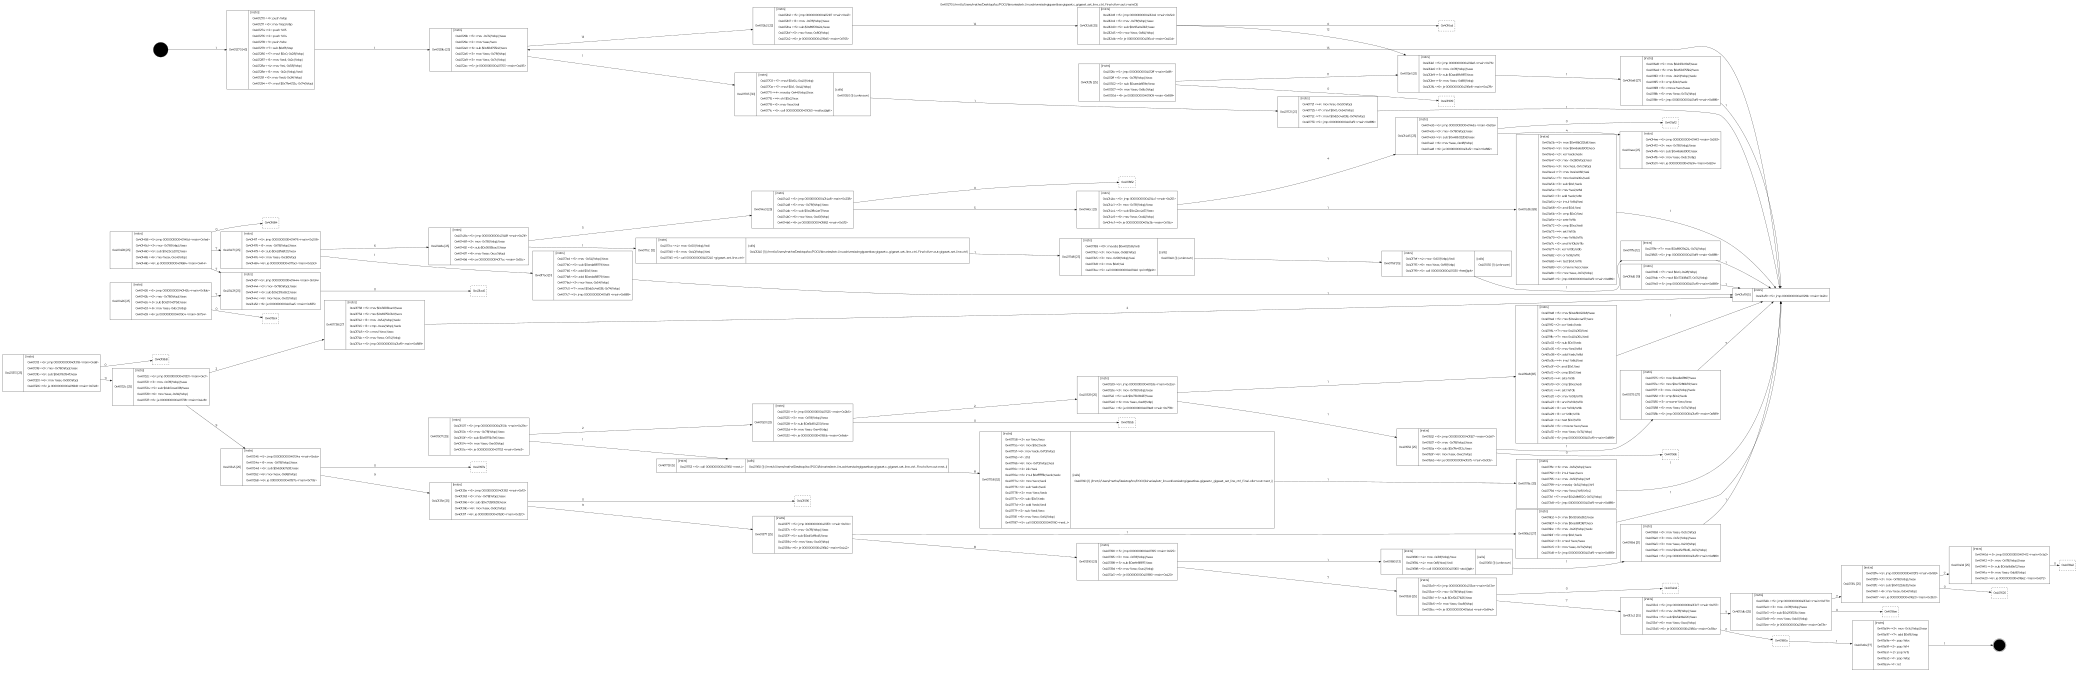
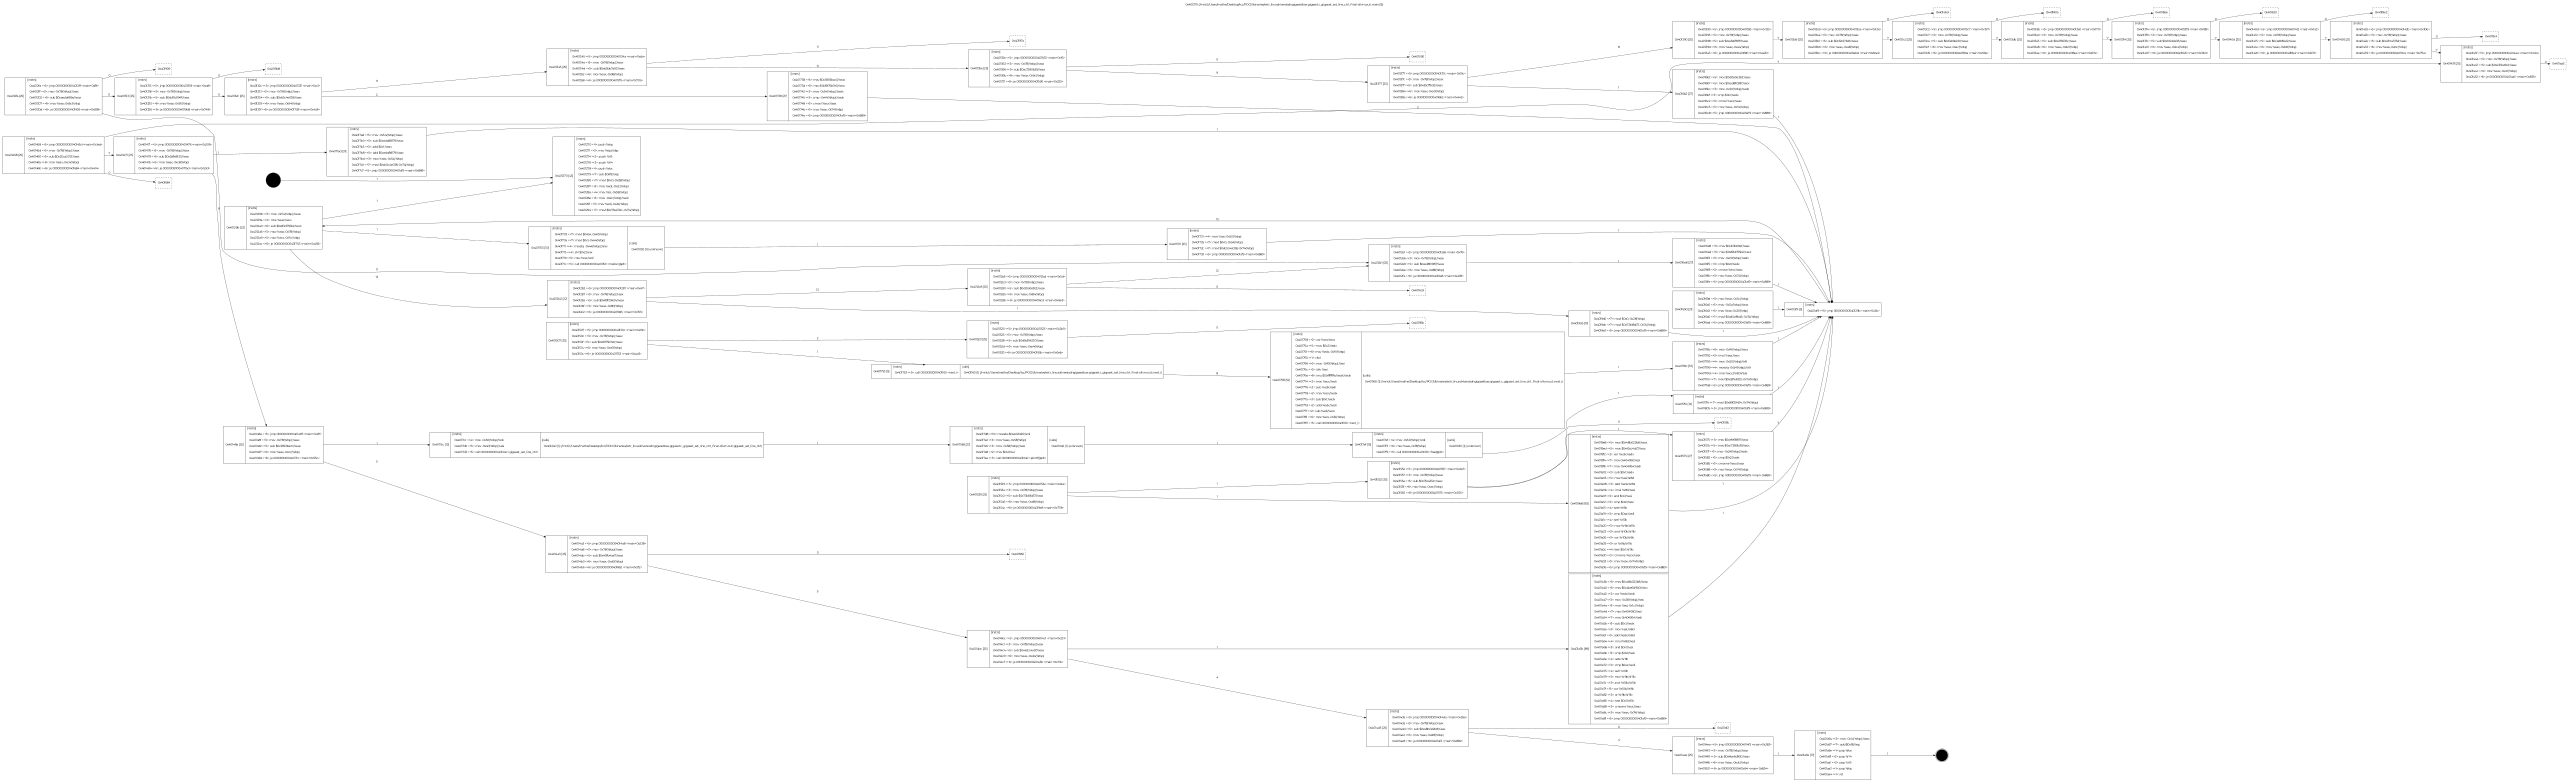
edge "0x40140d [25]" -> "0x401426 [25]": added, label "7"
edge "0x401270 [43]" -> "0x40129b [23]": reversed
edge "0x4012fa [25]" -> "0x401313 [25]": added, label "11"
edge "0x4012b2 [22]" -> "0x4019d5 [19]": added, label "1"
edge "0x401520 [25]" -> "0x401539 [25]": removed, label "2"
node "0x401690 [13]": removed
edge "0x40180a" -> "0x401a94 [17]": now "0x4014ee [25]" -> "0x401a94 [17]"
